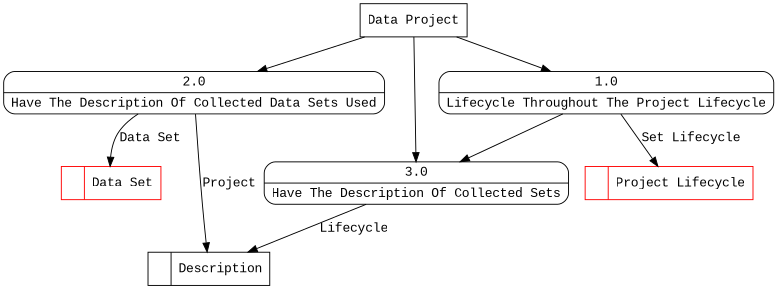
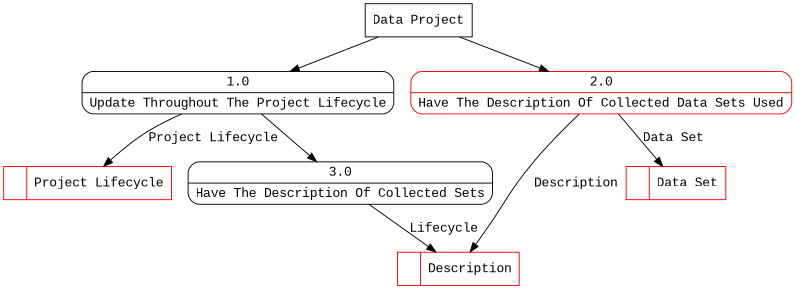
node "2.0": color black -> red
edge "Data Project" -> "3.0": removed
node "1.0": text "Lifecycle Throughout The Project Lifecycle" -> "Update Throughout The Project Lifecycle"
edge "1.0" -> "Project Lifecycle": label "Set Lifecycle" -> "Project Lifecycle"
edge "2.0" -> "Description": label "Project" -> "Description"
node "Description": color black -> red
